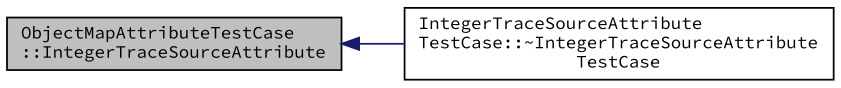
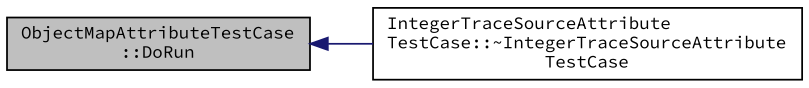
node "ObjectMapAttributeTestCase ::IntegerTraceSourceAttribute": label "ObjectMapAttributeTestCase ::IntegerTraceSourceAttribute" -> "ObjectMapAttributeTestCase ::DoRun"
